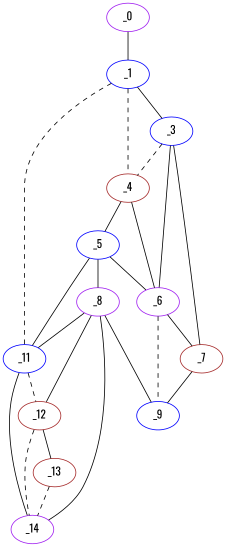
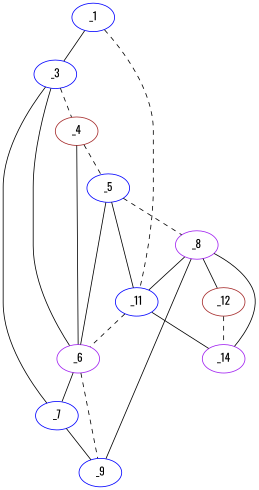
node "_0": removed
edge "_1" -- "_4": removed
edge "_4" -- "_5": style solid -> dashed
edge "_5" -- "_8": style solid -> dashed
node "_7": color brown -> blue
edge "_11" -- "_12": now "_11" -- "_6"
node "_13": removed
